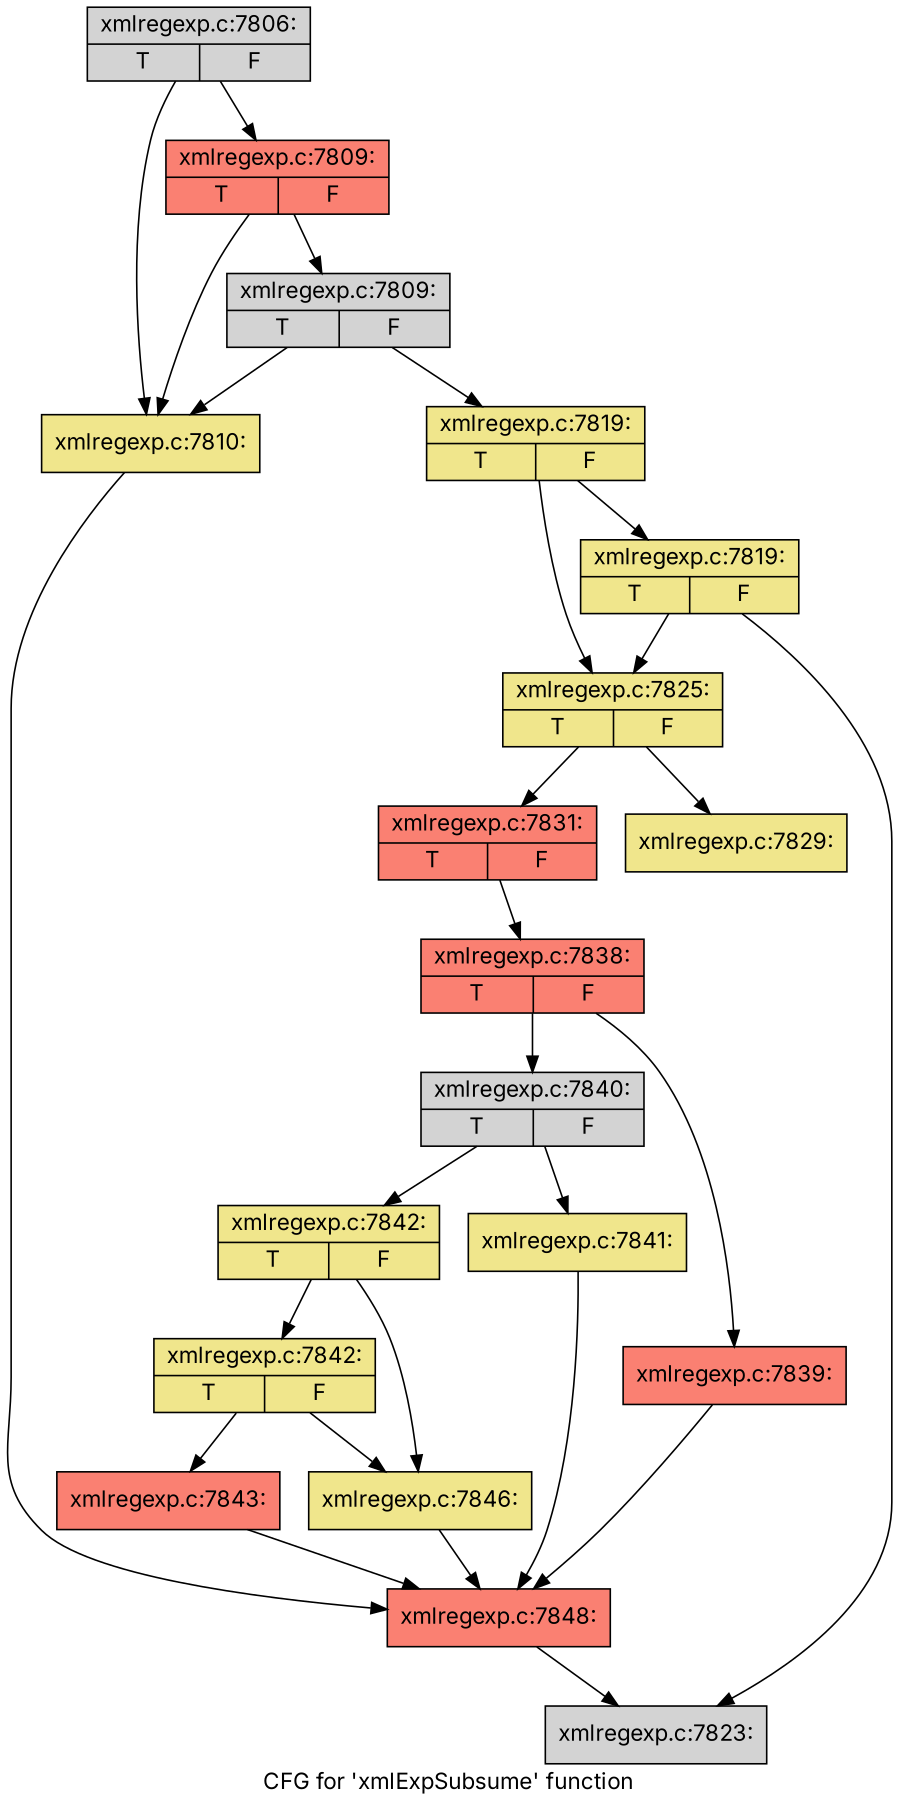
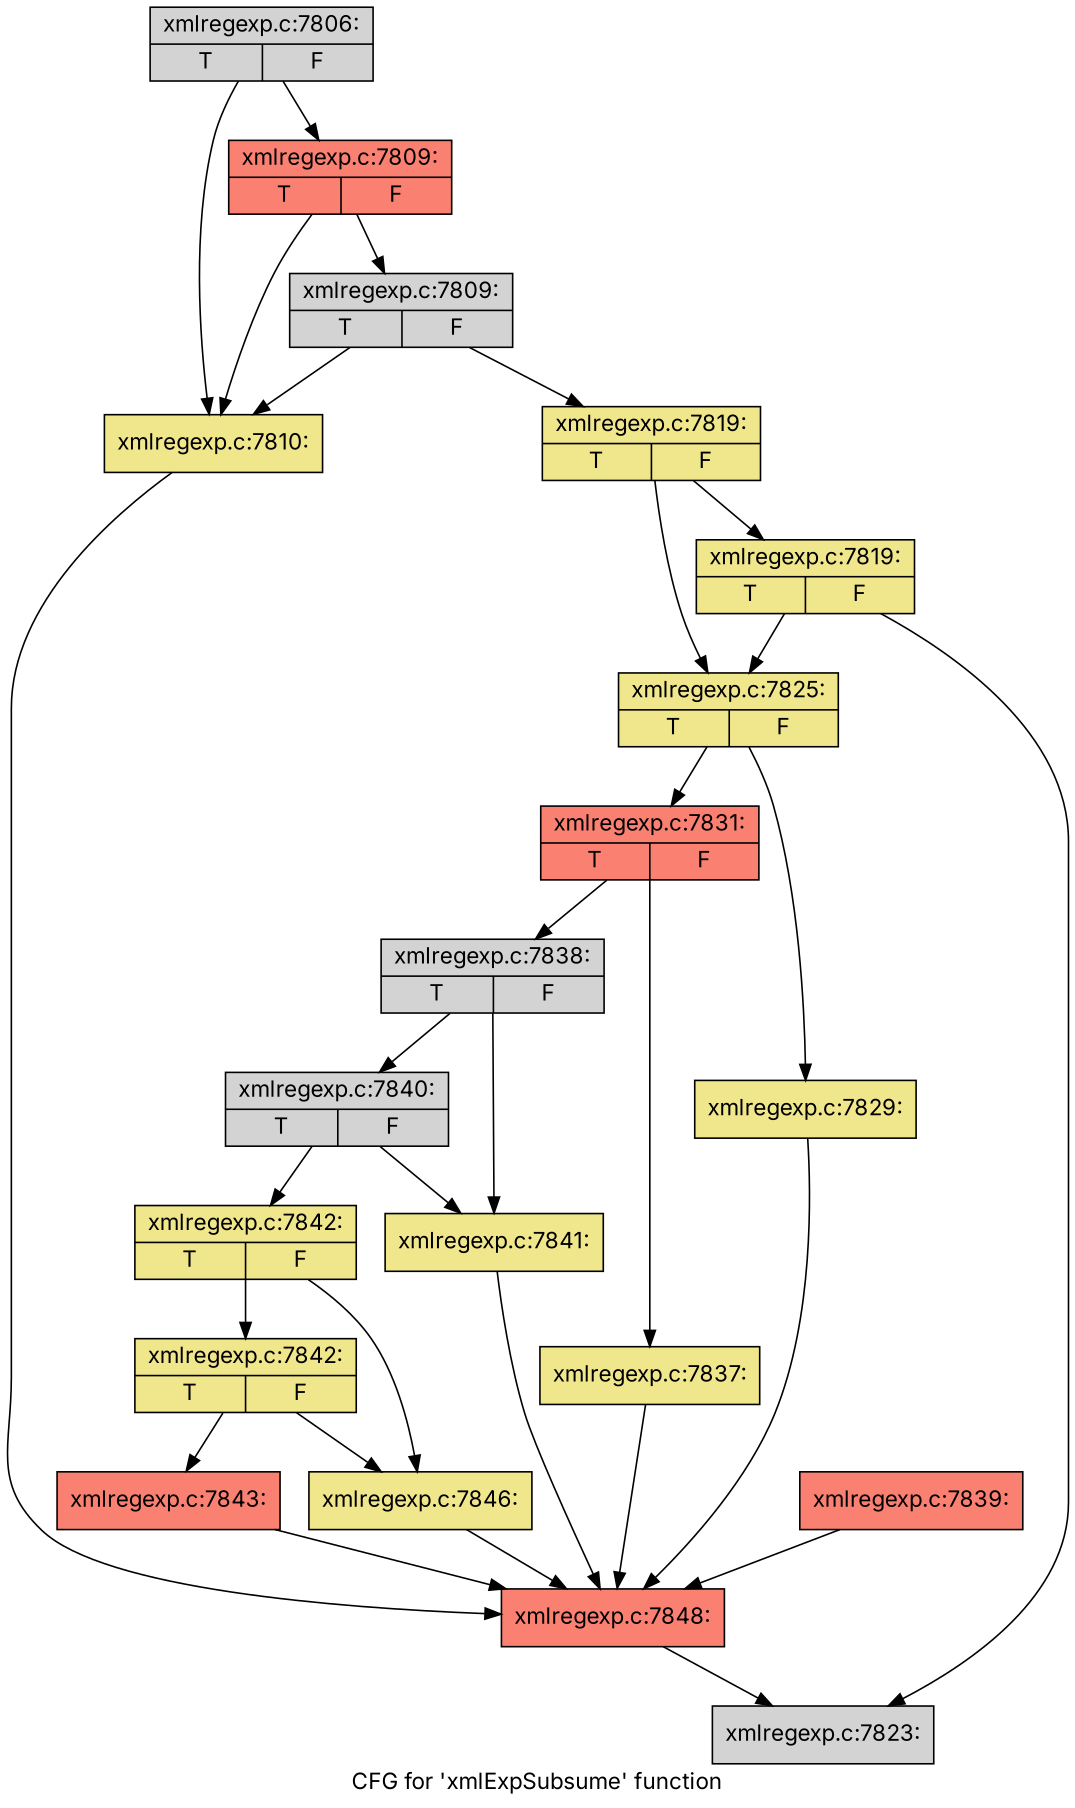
node "xmlregexp.c:7838:": fillcolor salmon -> lightgrey
edge "xmlregexp.c:7838:" -> "xmlregexp.c:7839:": now "xmlregexp.c:7838:" -> "xmlregexp.c:7841:"
node "xmlregexp.c:7837:": added
edge "xmlregexp.c:7829:" -> "xmlregexp.c:7848:": added
